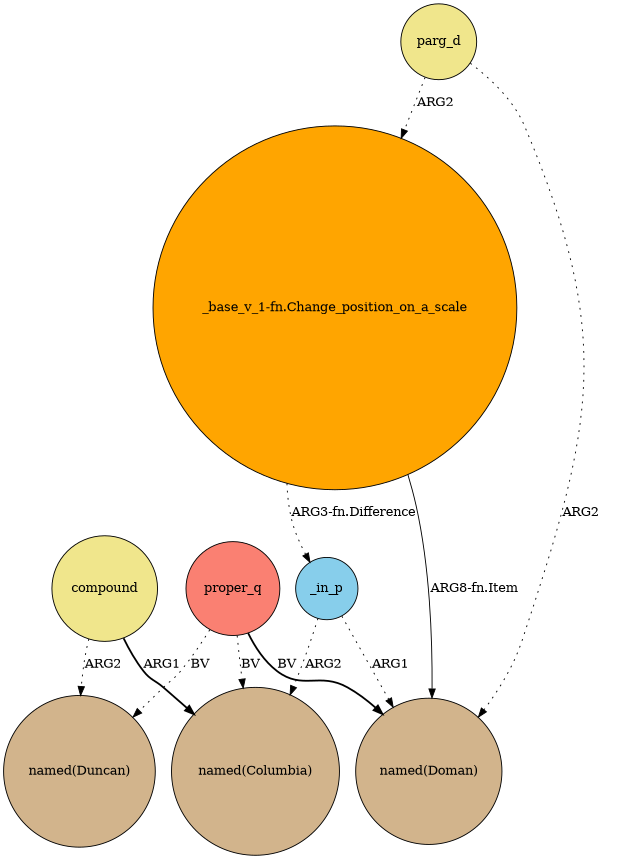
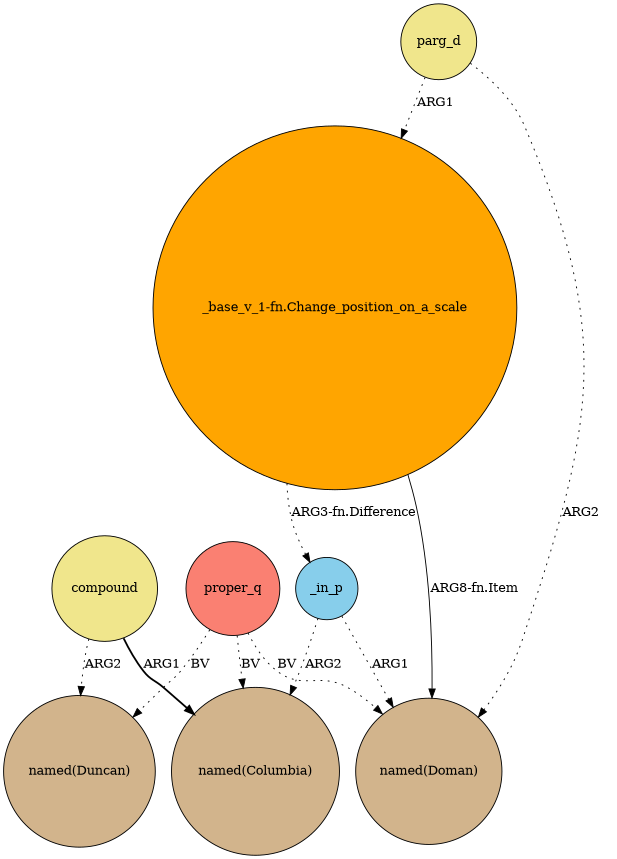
edge "parg_d" -> "_base_v_1-fn.Change_position_on_a_scale": label "ARG2" -> "ARG1"
edge "proper_q" -> "named(Doman)": style bold -> dotted
